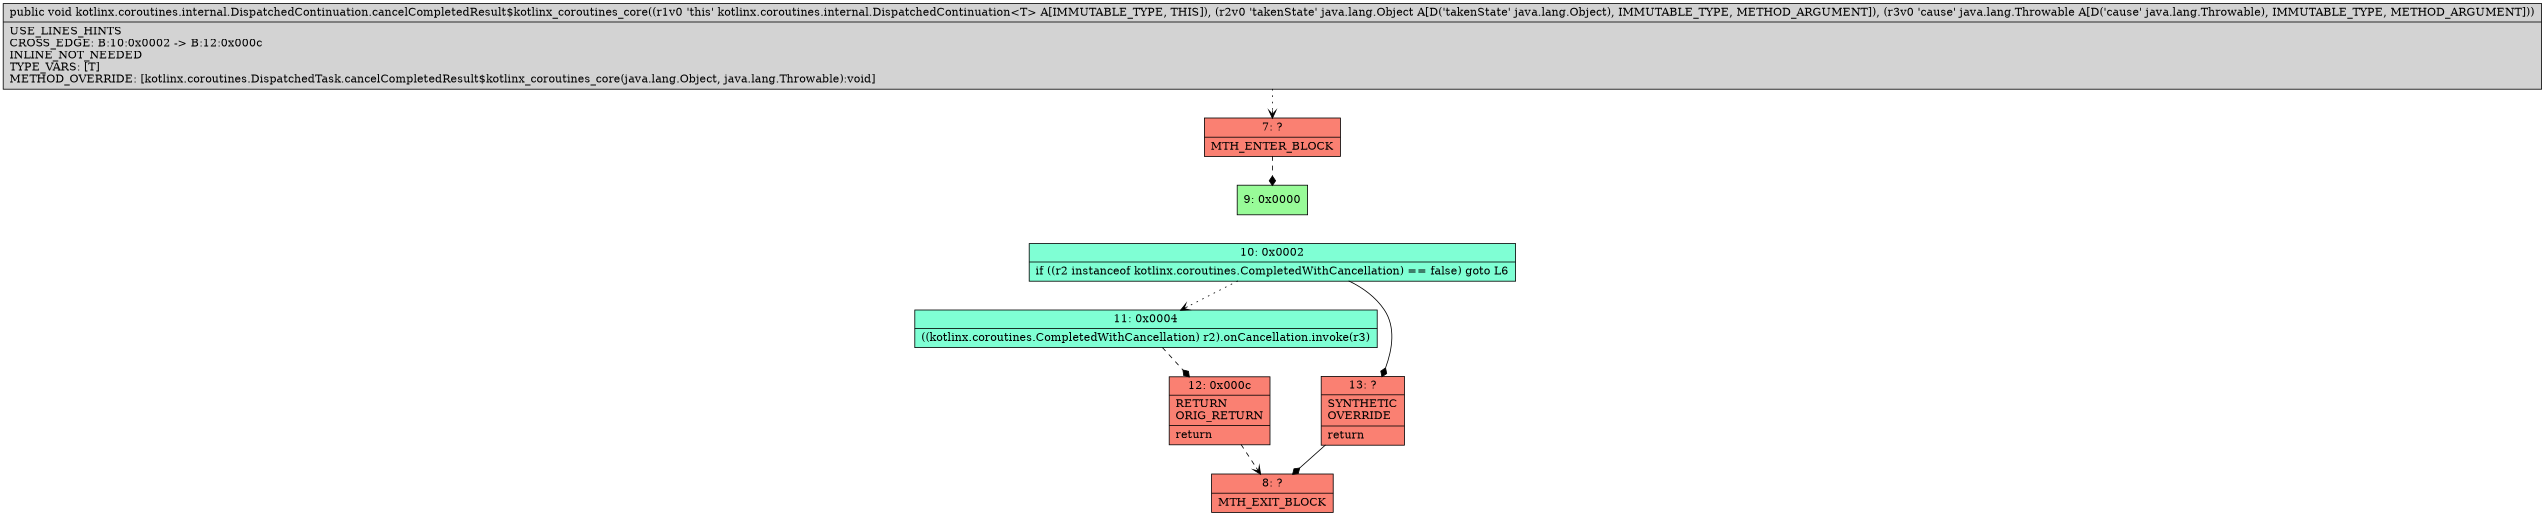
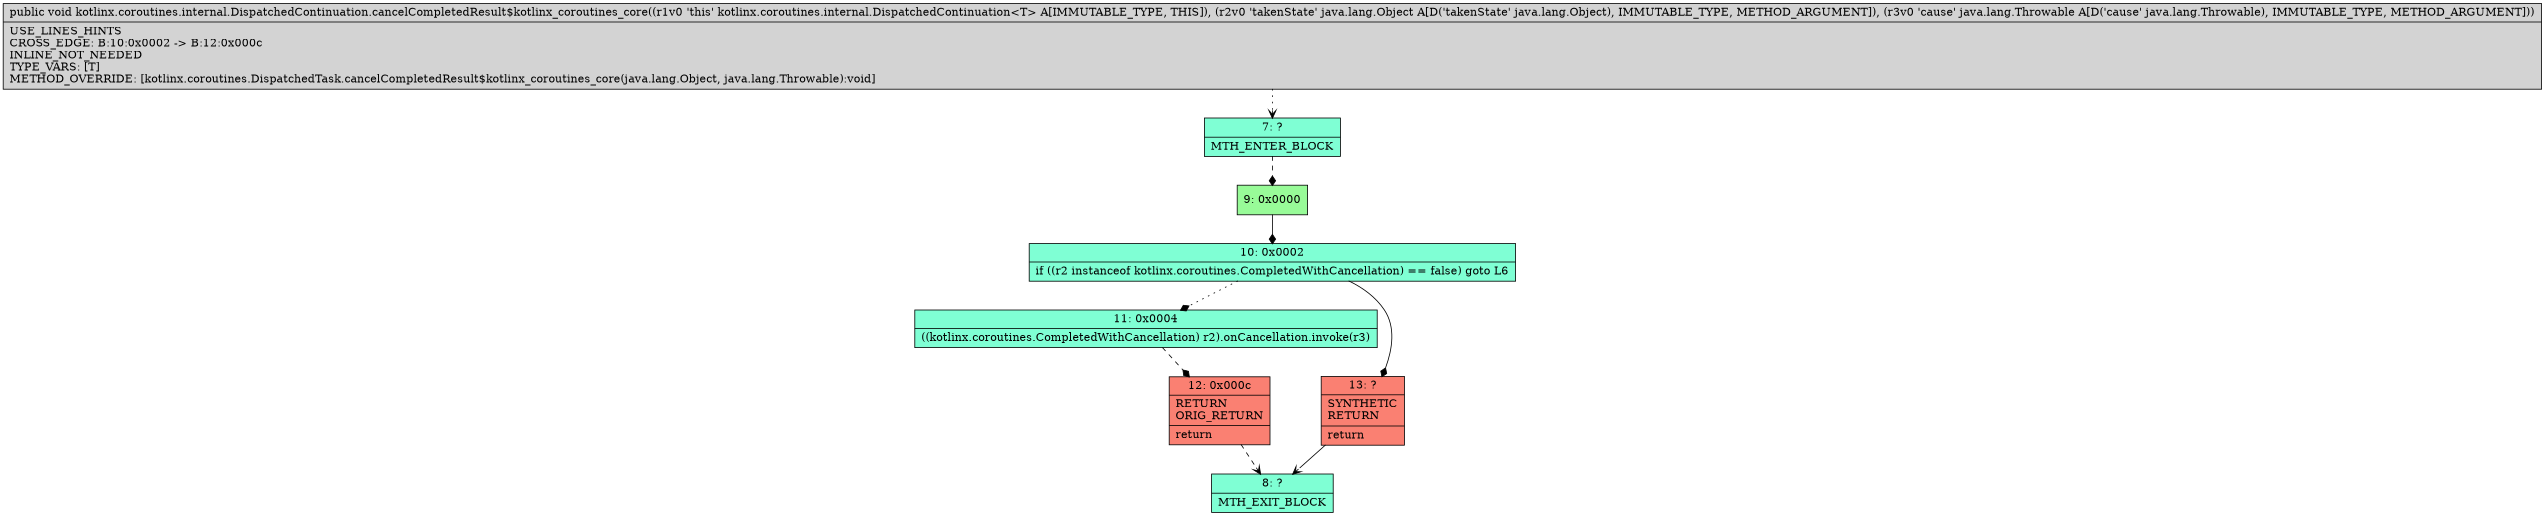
node "7: ?": fillcolor salmon -> aquamarine
edge "9: 0x0000" -> "10: 0x0002": added
edge "10: 0x0002" -> "11: 0x0004": arrowhead vee -> diamond
node "13: ?": text "OVERRIDE" -> "RETURN"
edge "13: ?" -> "8: ?": arrowhead diamond -> vee
node "8: ?": fillcolor salmon -> aquamarine
